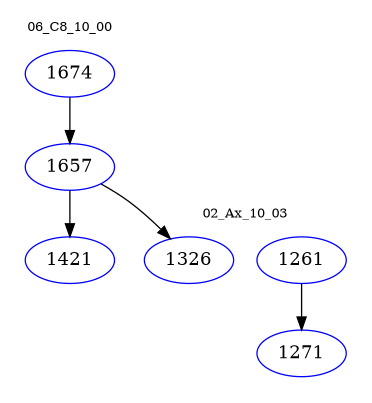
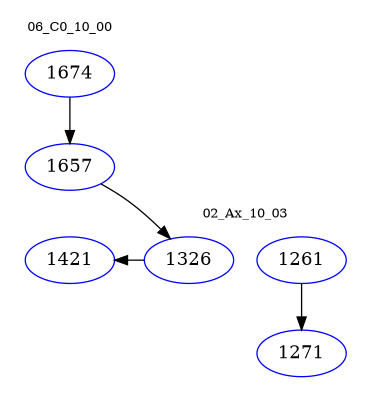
cluster "06_C8_10_00": label "06_C8_10_00" -> "06_C0_10_00"
edge "1657" -> "1421": now "1326" -> "1421"
